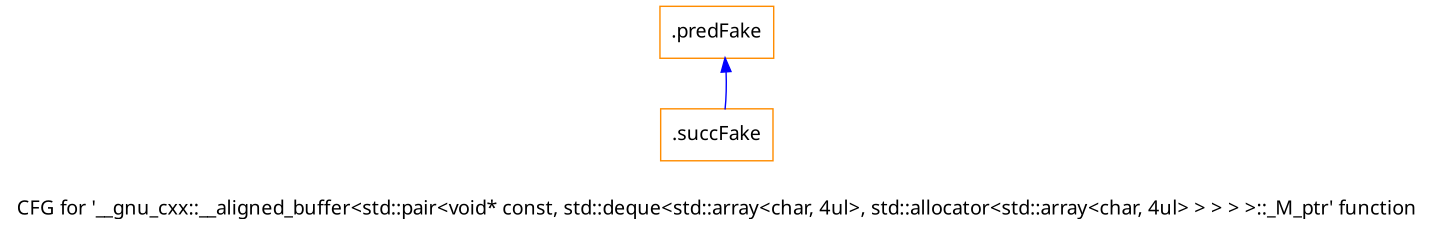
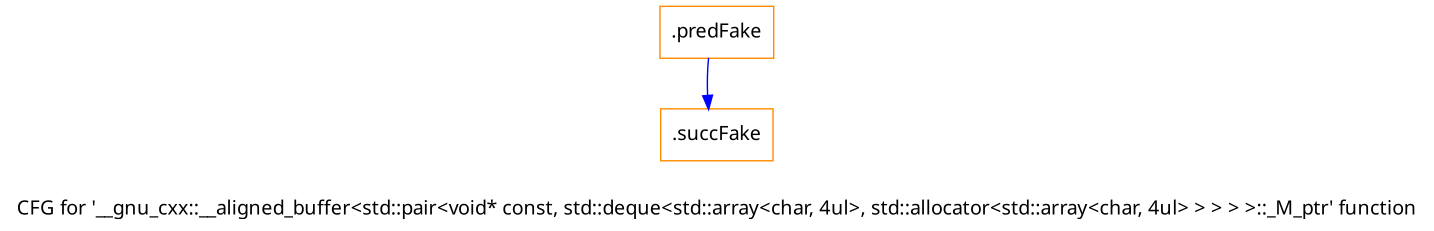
edge ".succFake" -> ".predFake": reversed
